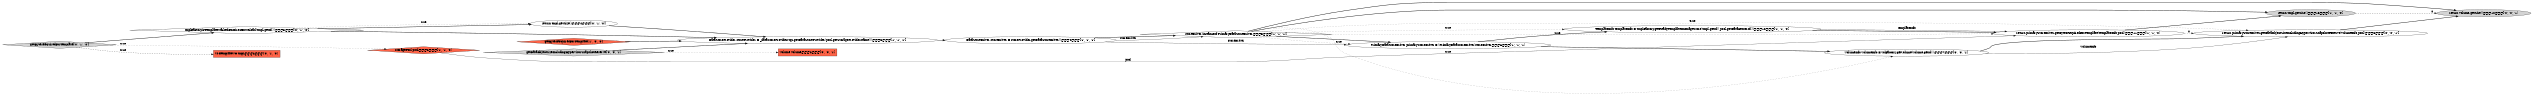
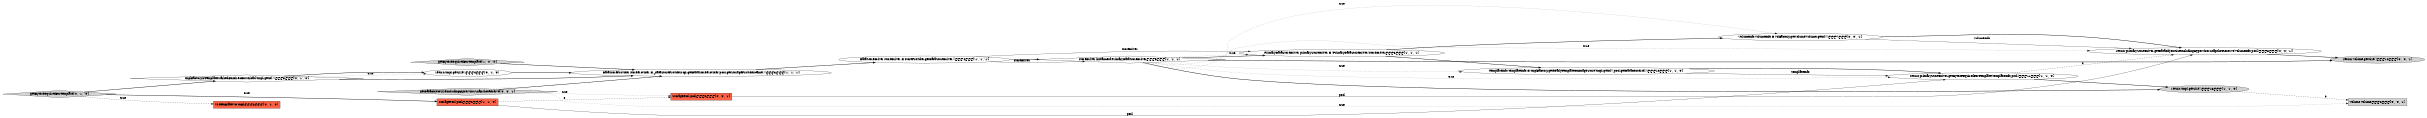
edge "return tmpl.getSize()@@@13@@@['1', '1', '0']" -> "return volume.getSize()@@@10@@@['0', '0', '1']": now "return tmpl.getSize()@@@13@@@['1', '1', '0']" -> "Volume volume@@@2@@@['0', '0', '1']"
node "getBytesRequiredForTemplate['1', '0', '0']": fillcolor tomato -> lightgray
edge "getBytesRequiredForTemplate['0', '1', '0']" -> "StoragePool pool@@@2@@@['1', '1', '0']": style dotted -> bold
node "StoragePool pool@@@2@@@['1', '1', '0']": shape diamond -> box
node "Volume volume@@@2@@@['0', '0', '1']": fillcolor tomato -> lightgray
node "StoragePool pool@@@2@@@['0', '0', '1']": added
